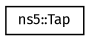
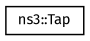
node "ns5::Tap": label "ns5::Tap" -> "ns3::Tap"
